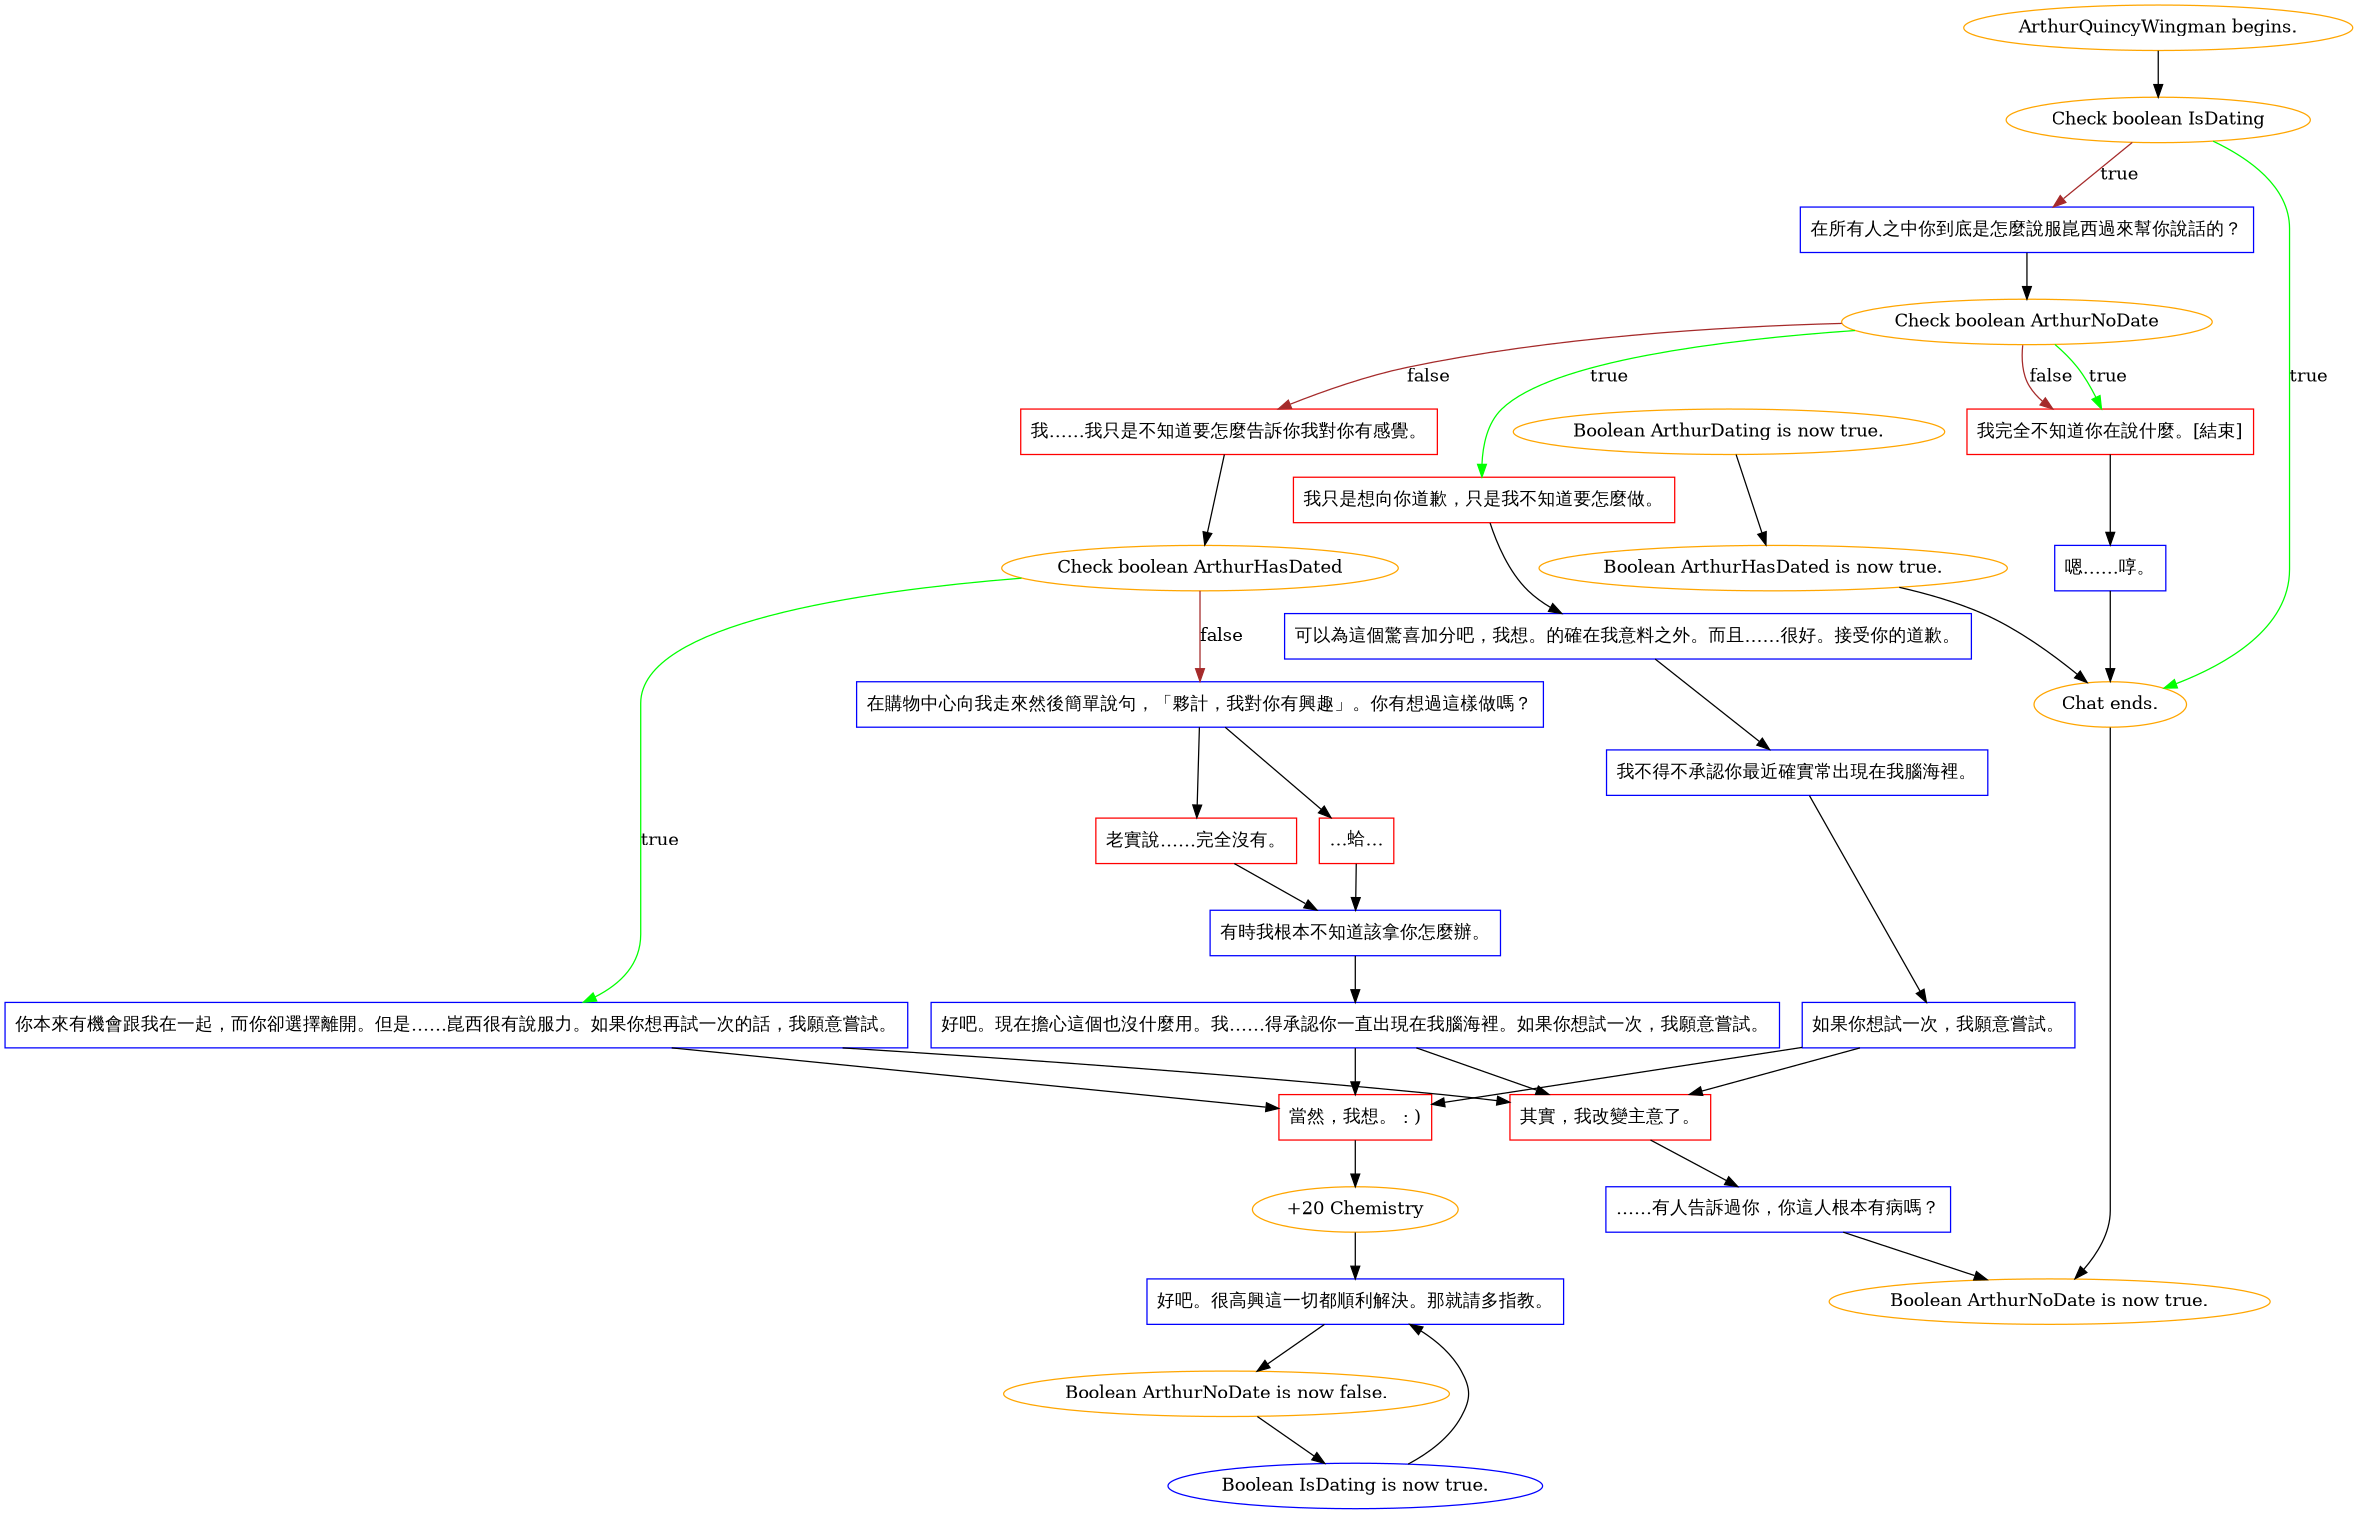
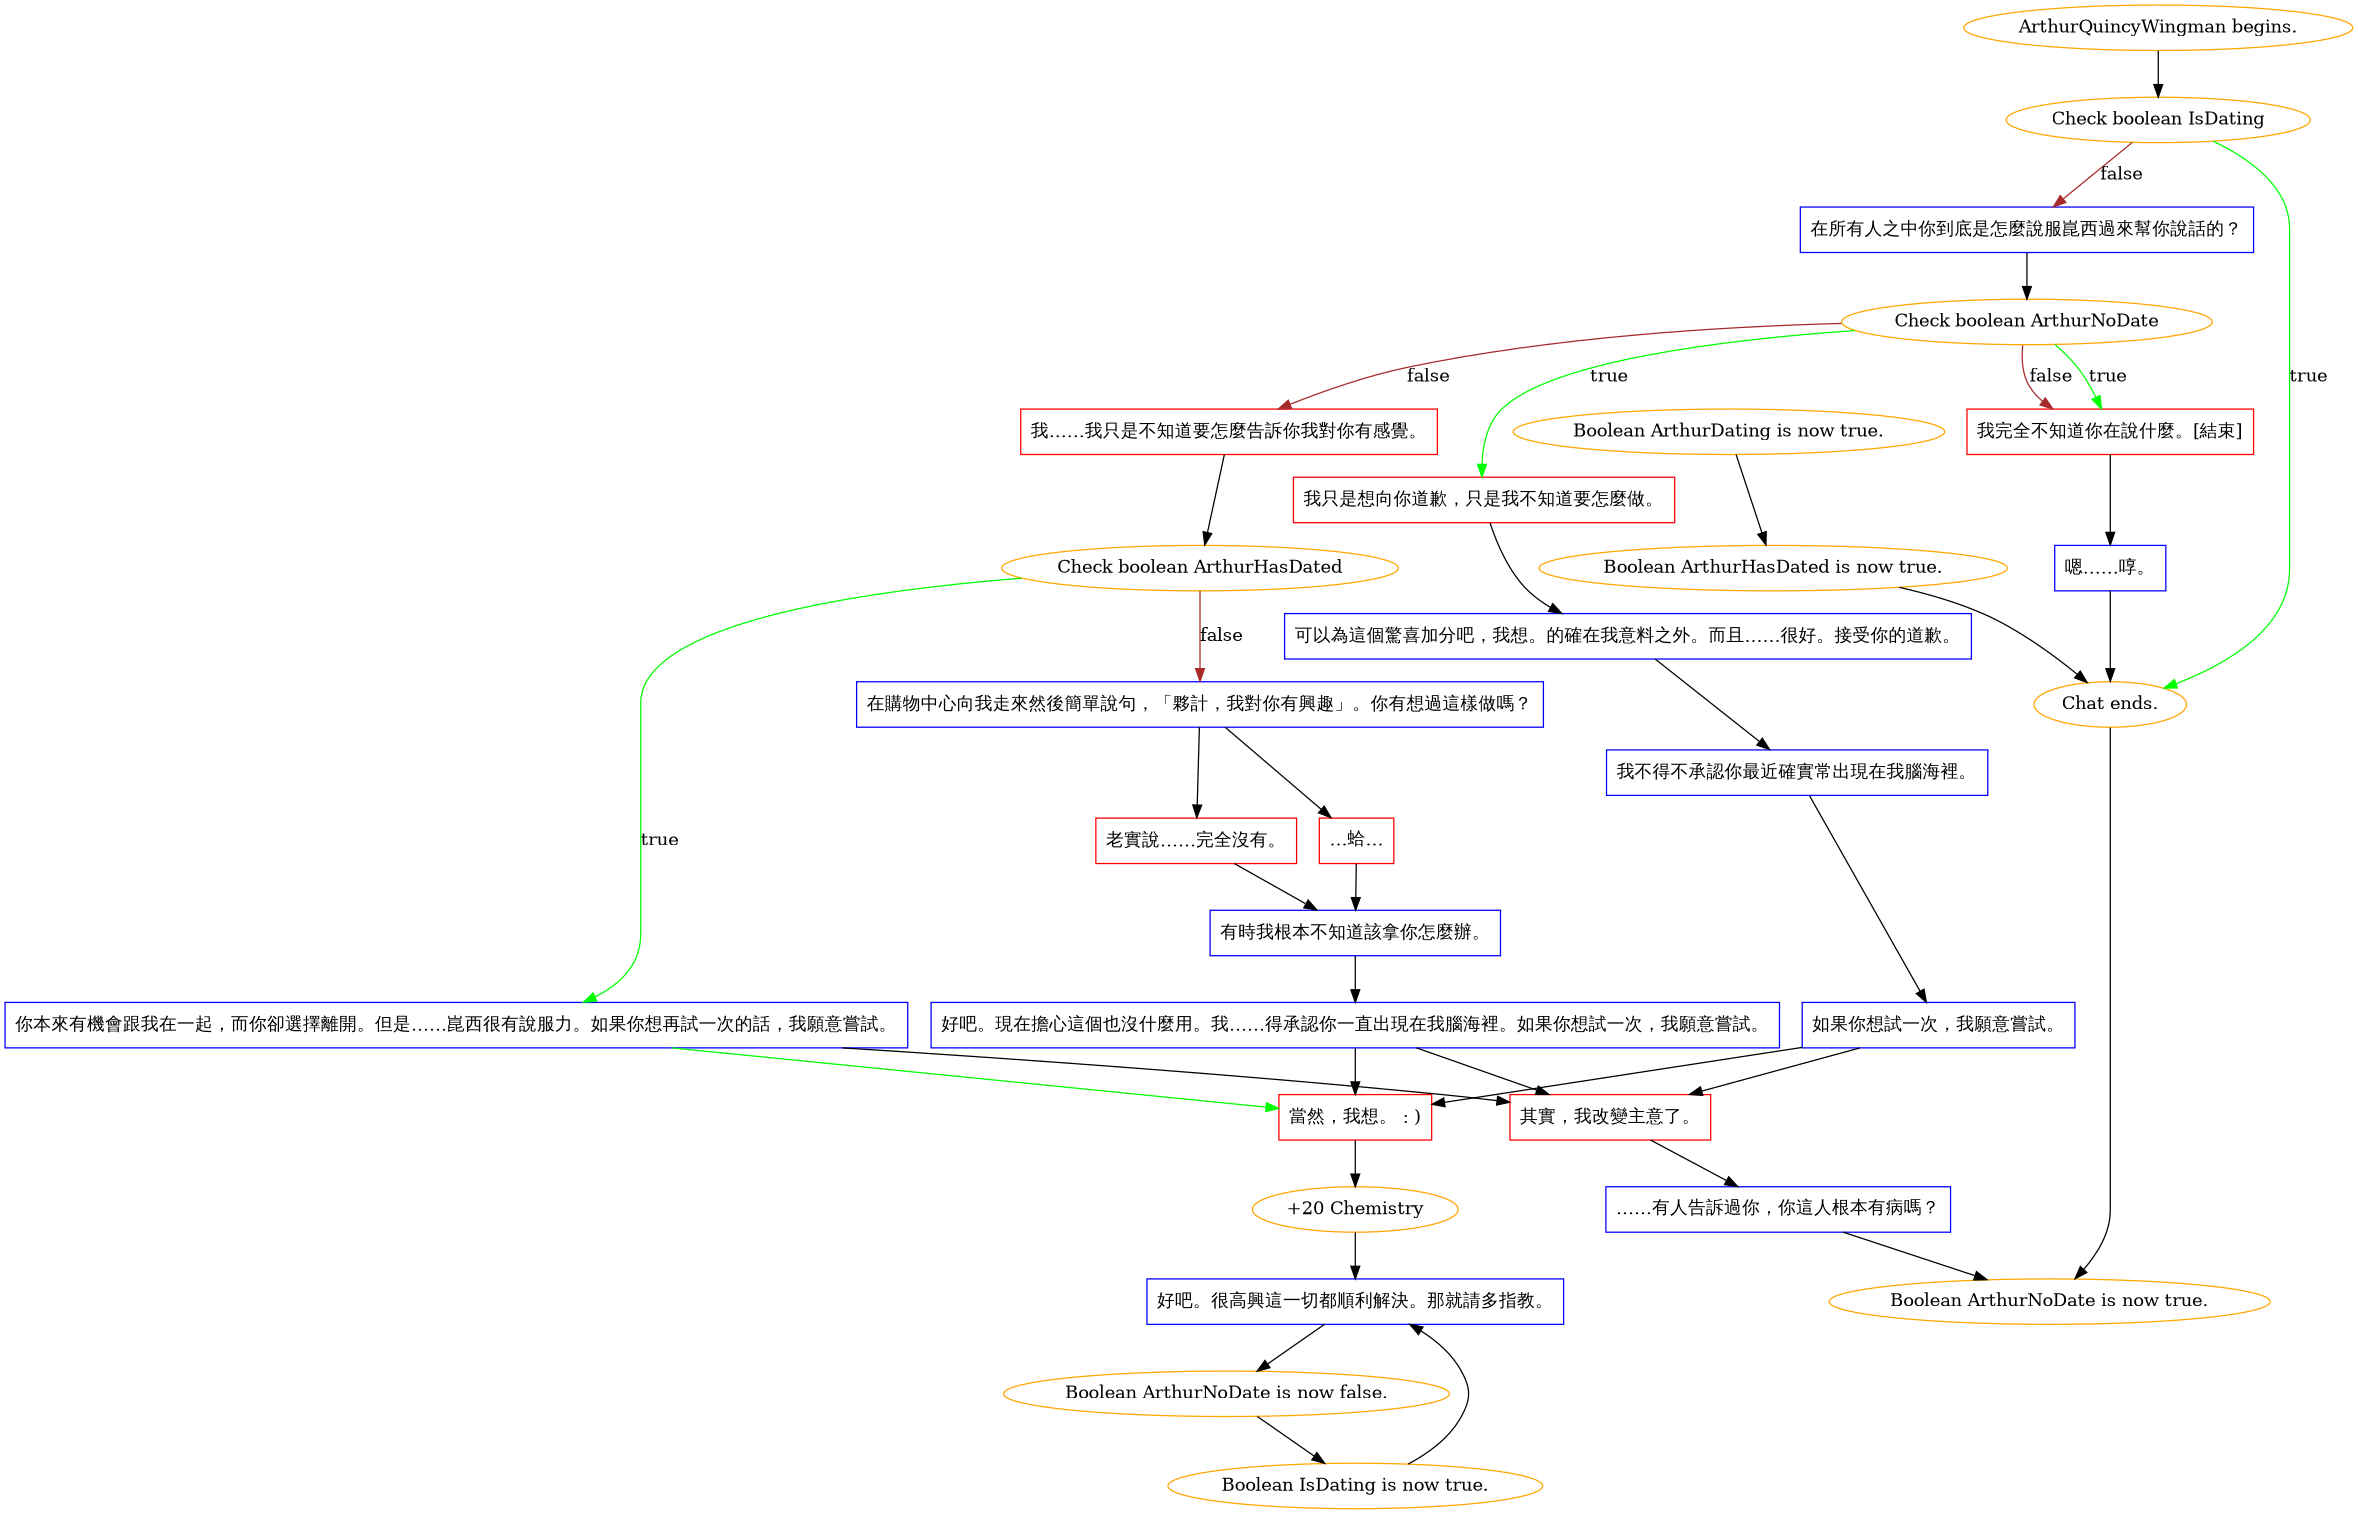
edge "Check boolean IsDating" -> "在所有人之中你到底是怎麼說服崑西過來幫你說話的？": label "true" -> "false"
edge "你本來有機會跟我在一起，而你卻選擇離開。但是……崑西很有說服力。如果你想再試一次的話，我願意嘗試。" -> "當然，我想。 : )": color black -> green
node "Boolean IsDating is now true.": color blue -> orange
